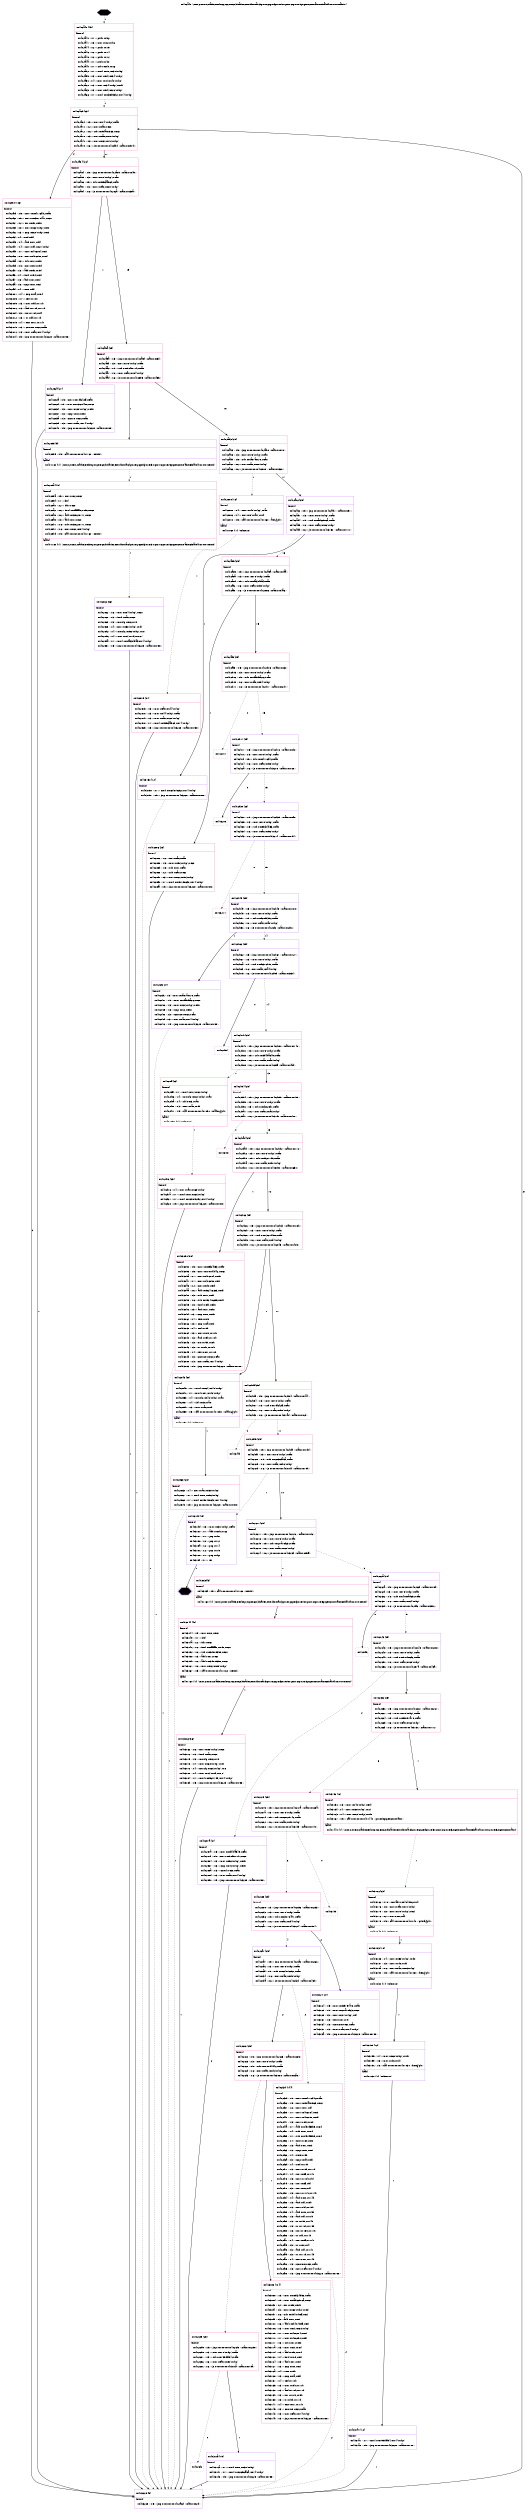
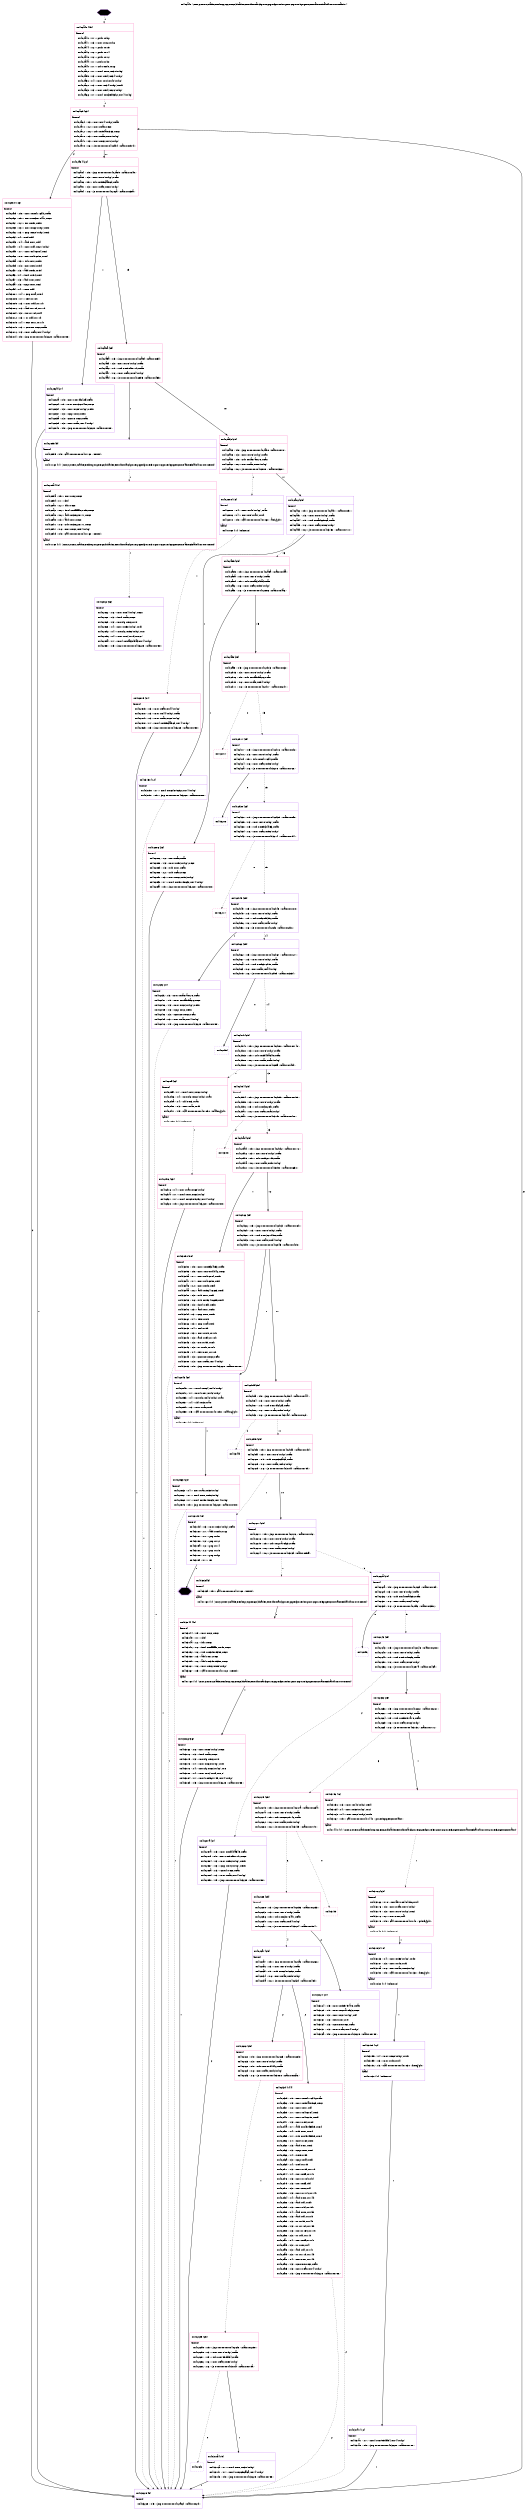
edge "0x402ec2 [36]" -> "0x40322e [5]": removed, label "1"
edge "0x402ca7 [25]" -> "0x402f2d [144]": style dashed -> bold
node "0x4030e8 [104]": removed
